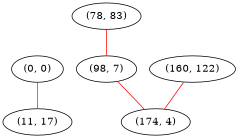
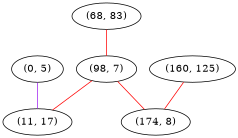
node "(78, 83)": label "(78, 83)" -> "(68, 83)"
node "(0, 0)": label "(0, 0)" -> "(0, 5)"
node "(160, 122)": label "(160, 122)" -> "(160, 125)"
edge "(98, 7)" -- "(11, 17)": added
node "(174, 4)": label "(174, 4)" -> "(174, 8)"
